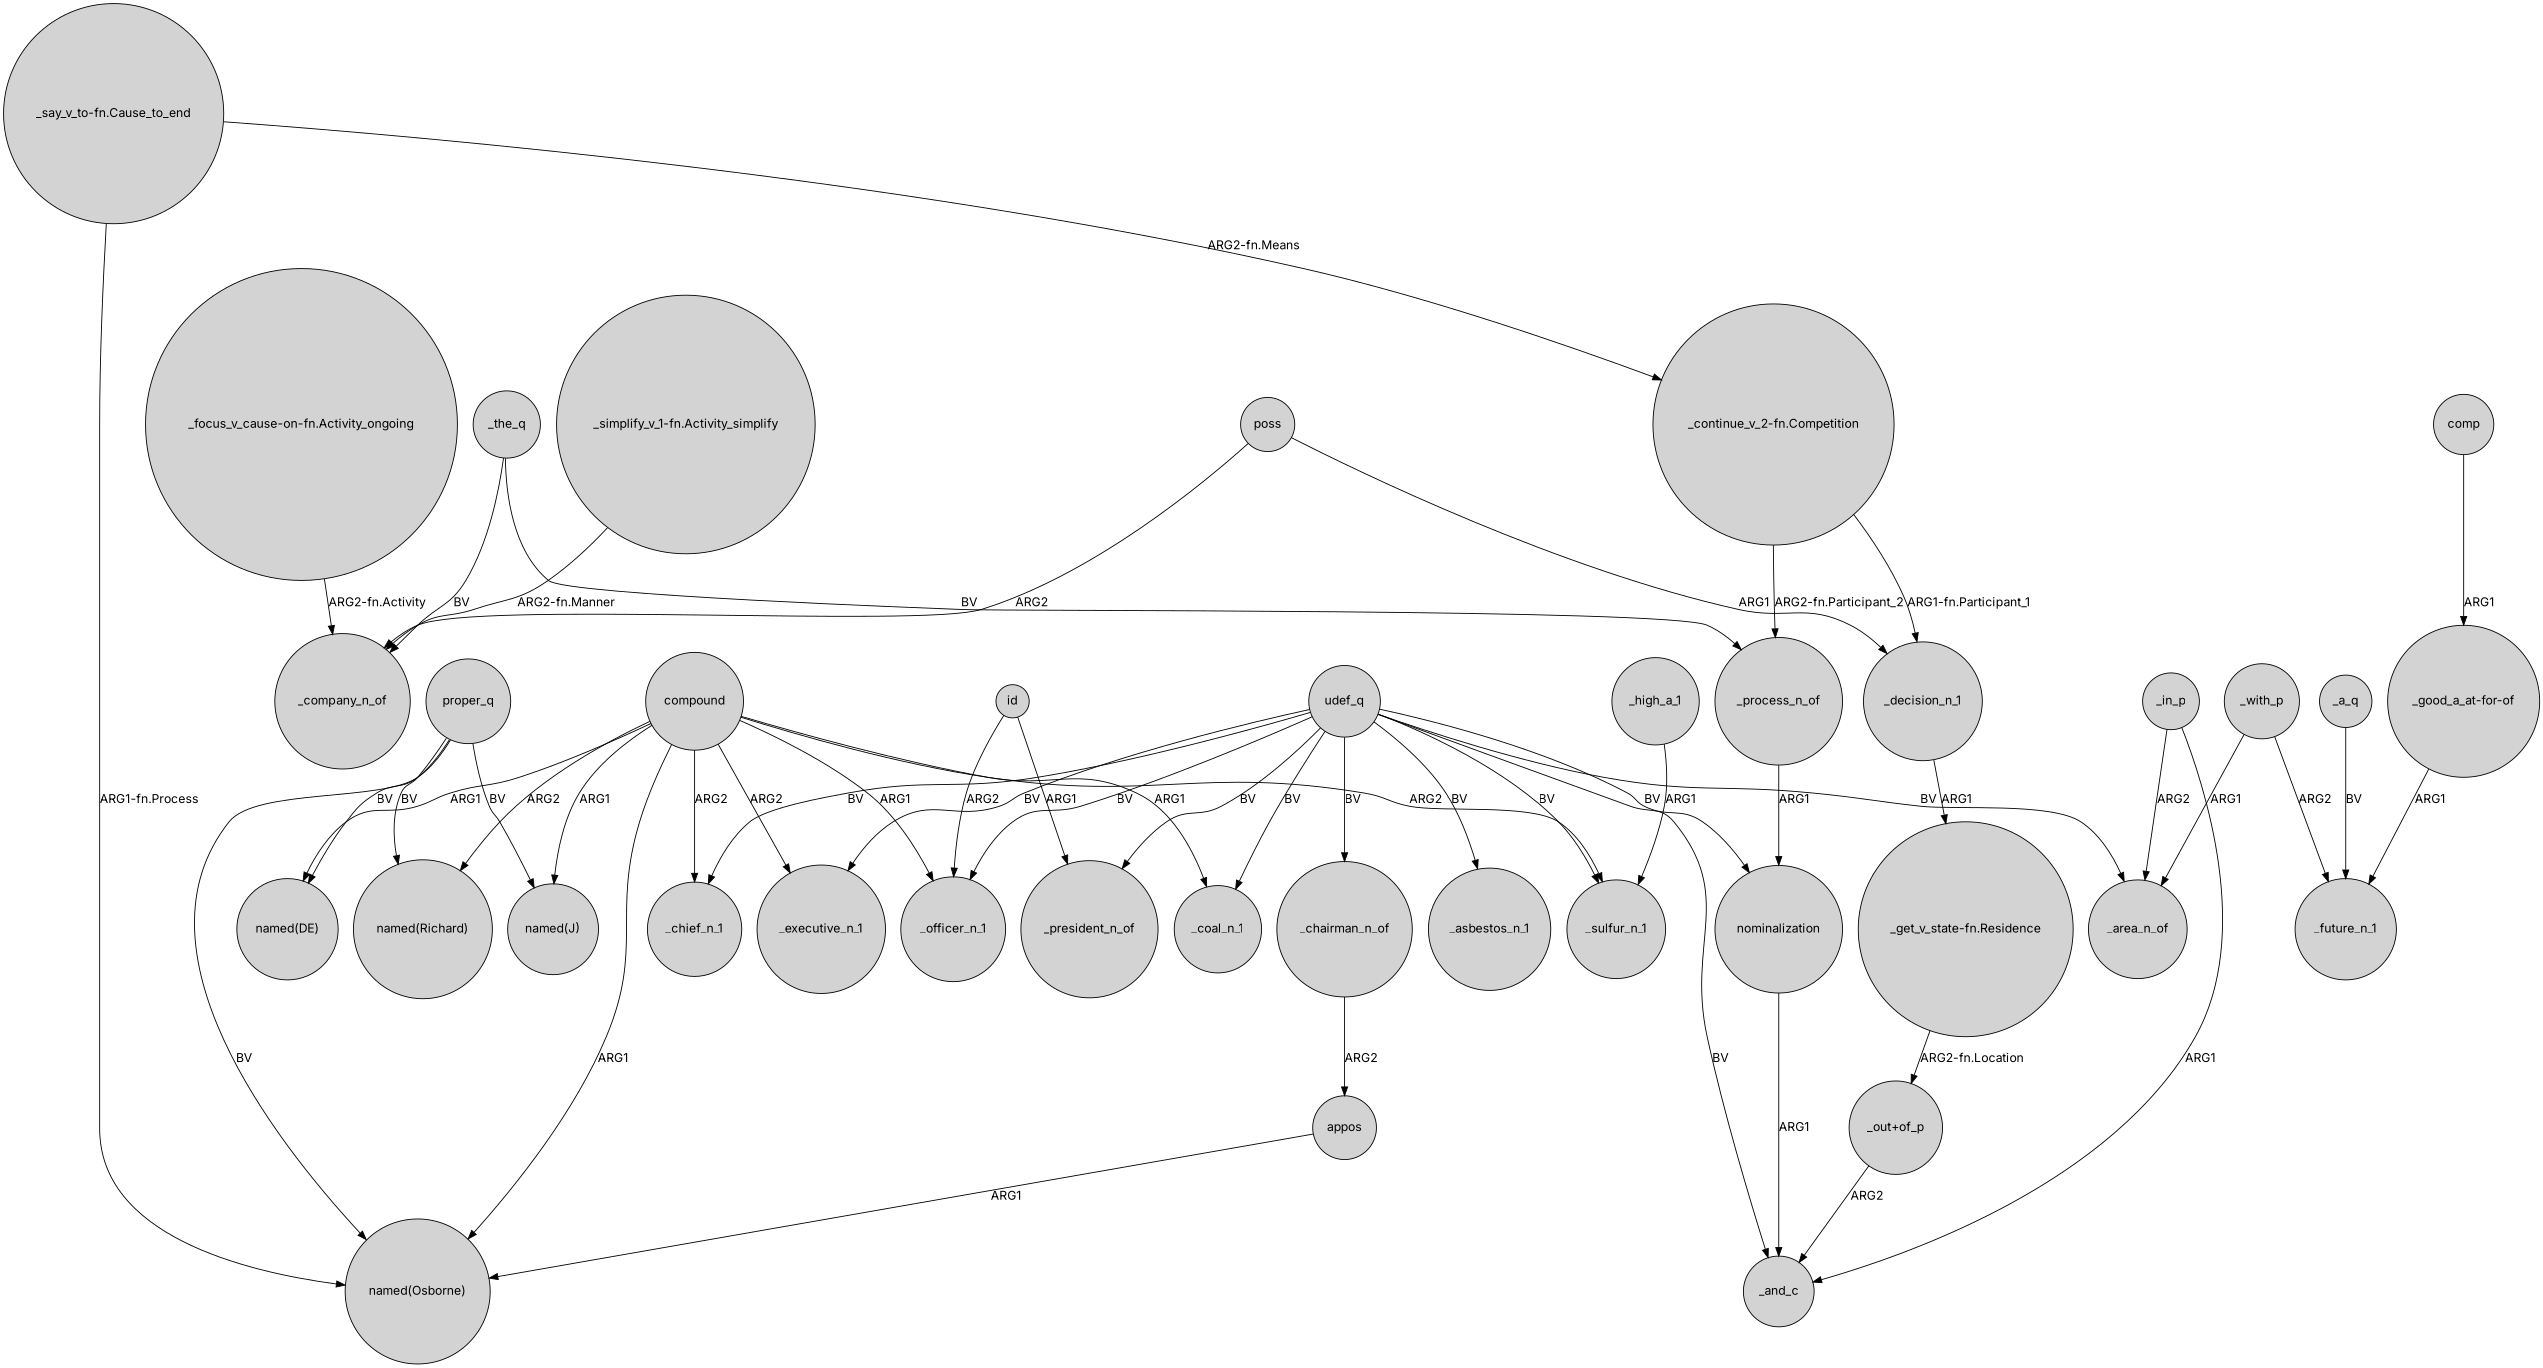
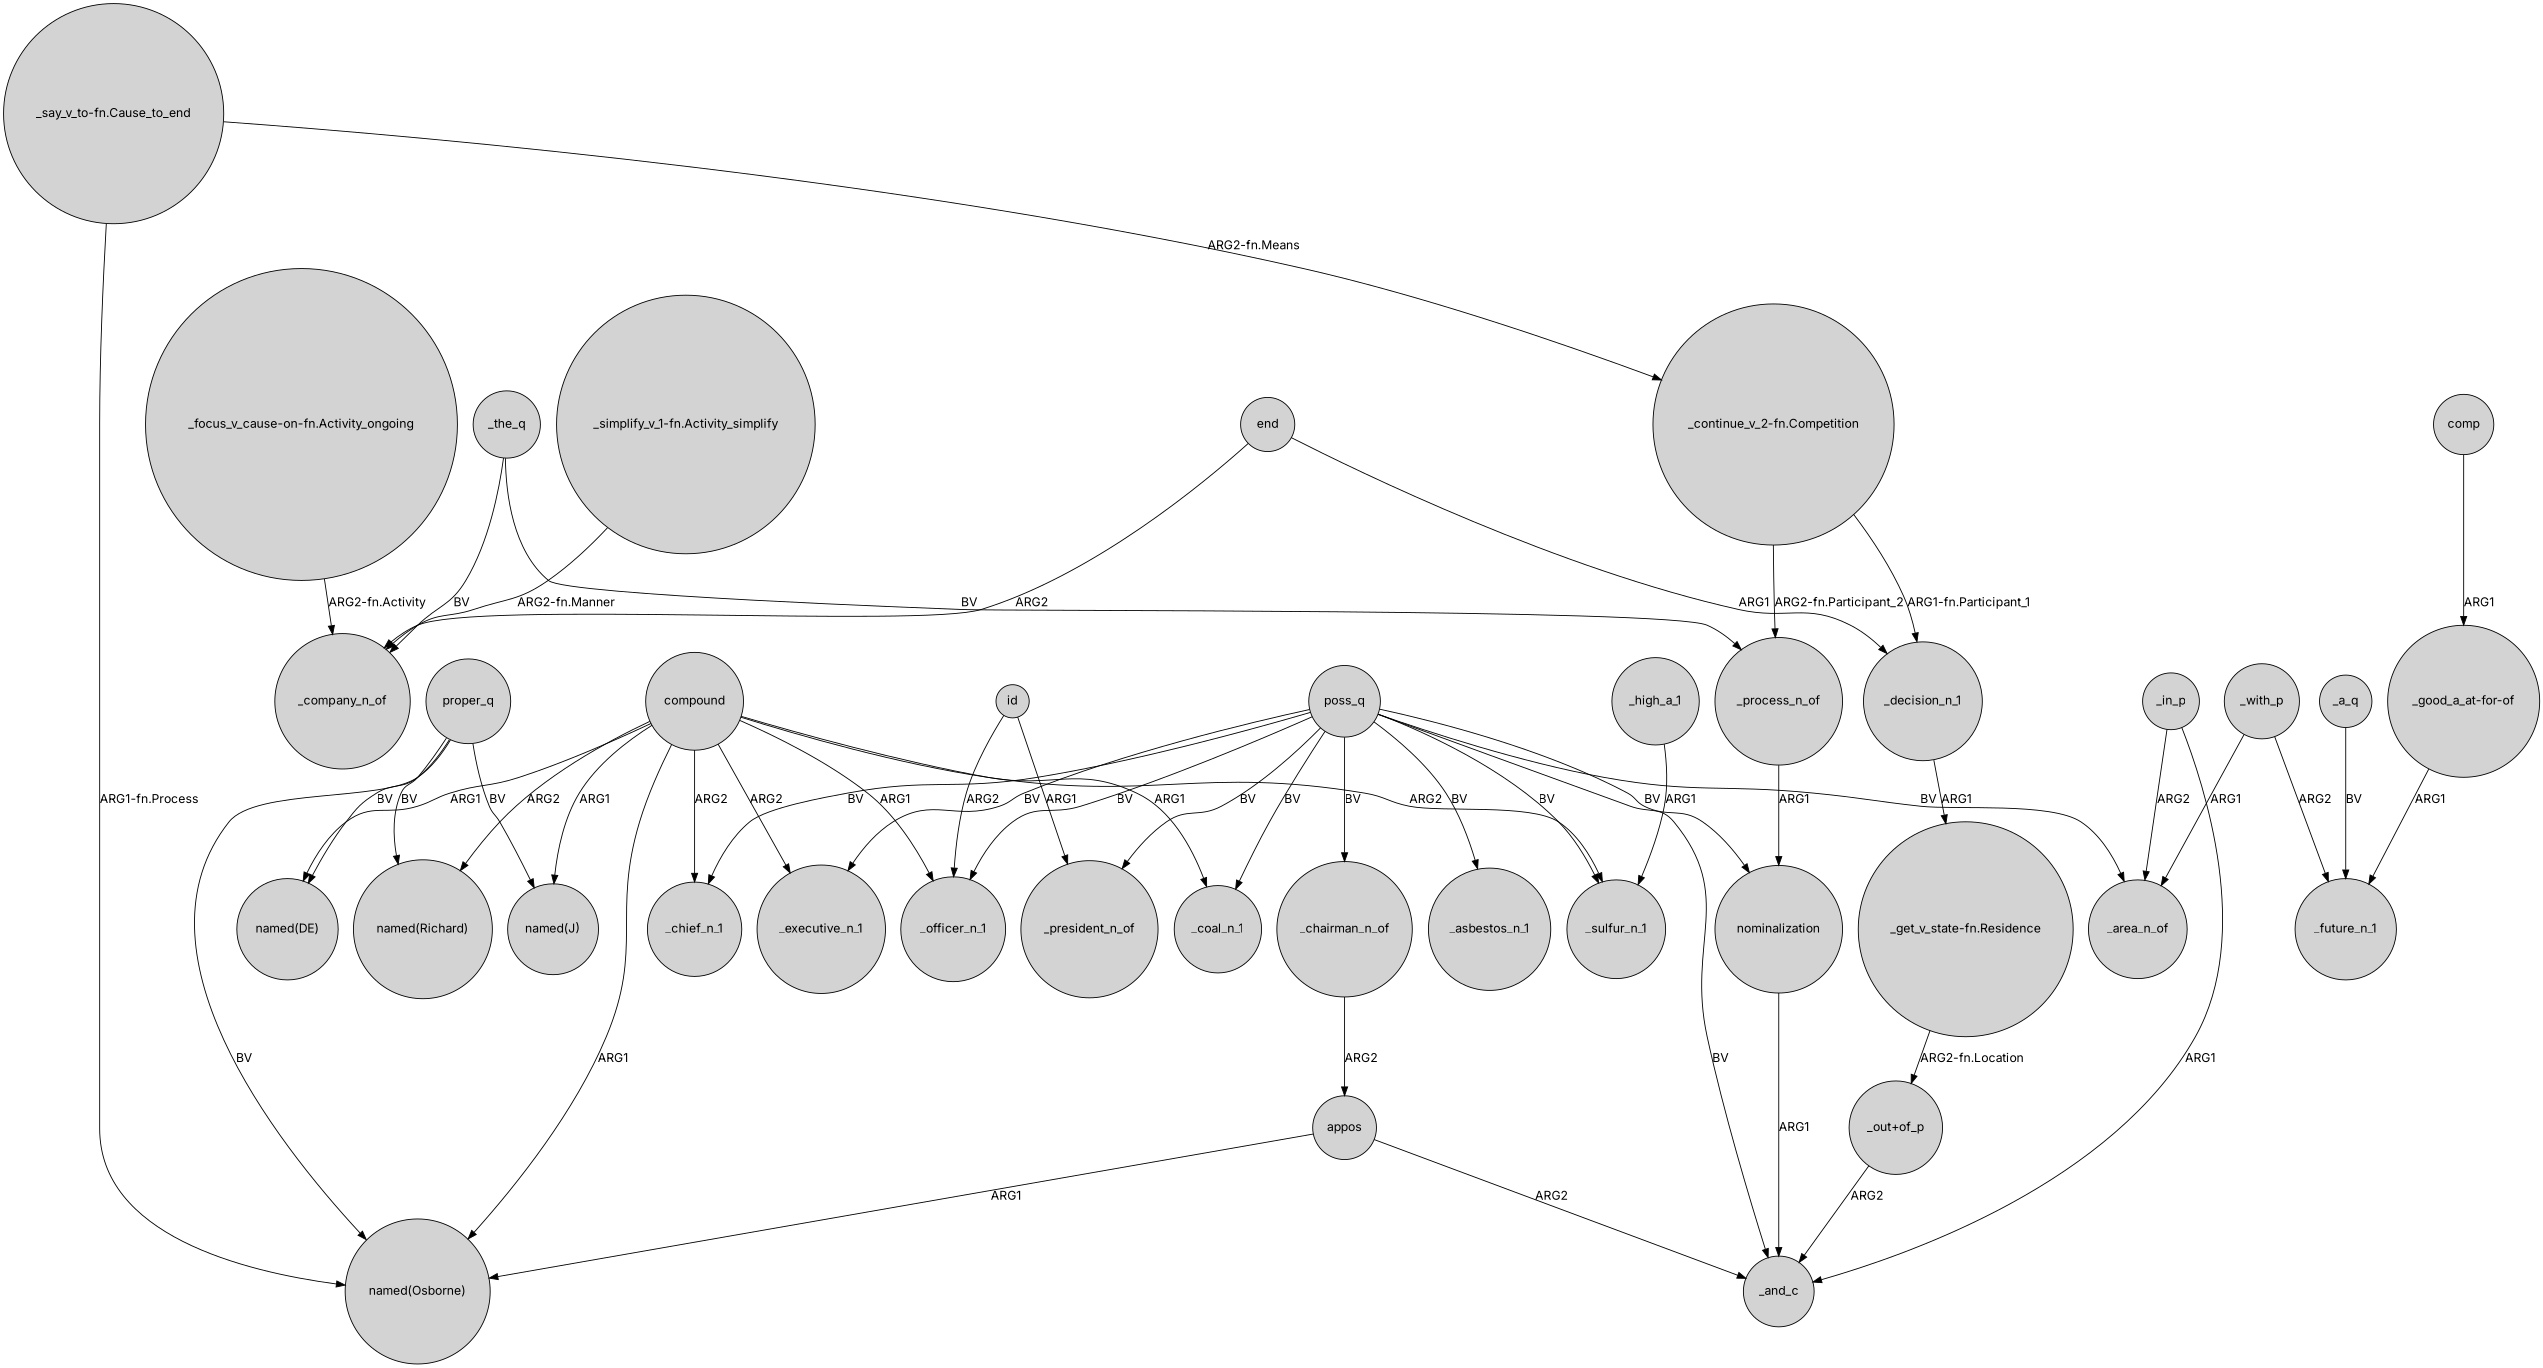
node "poss": label "poss" -> "end"
node "udef_q": label "udef_q" -> "poss_q"
edge "appos" -> "_and_c": added, label "ARG2"
